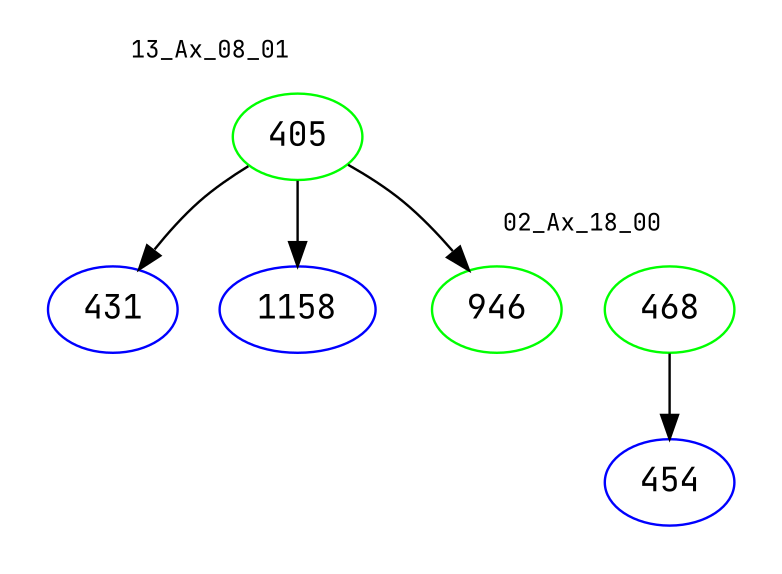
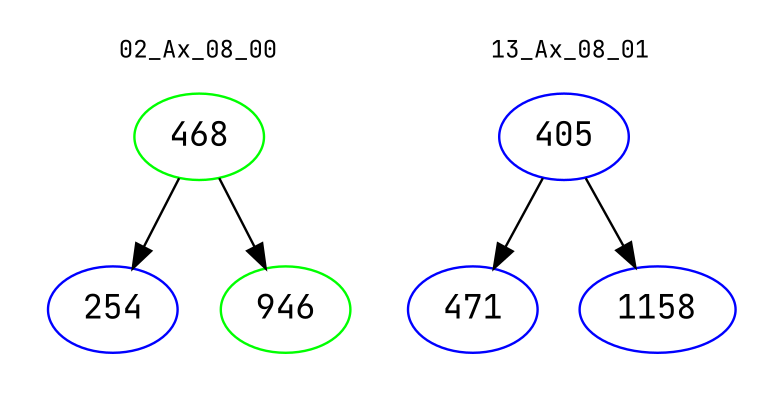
node "405": color green -> blue
edge "405" -> "946": now "468" -> "946"
cluster "02_Ax_18_00": label "02_Ax_18_00" -> "02_Ax_08_00"
node "431": label "431" -> "471"
node "454": label "454" -> "254"
